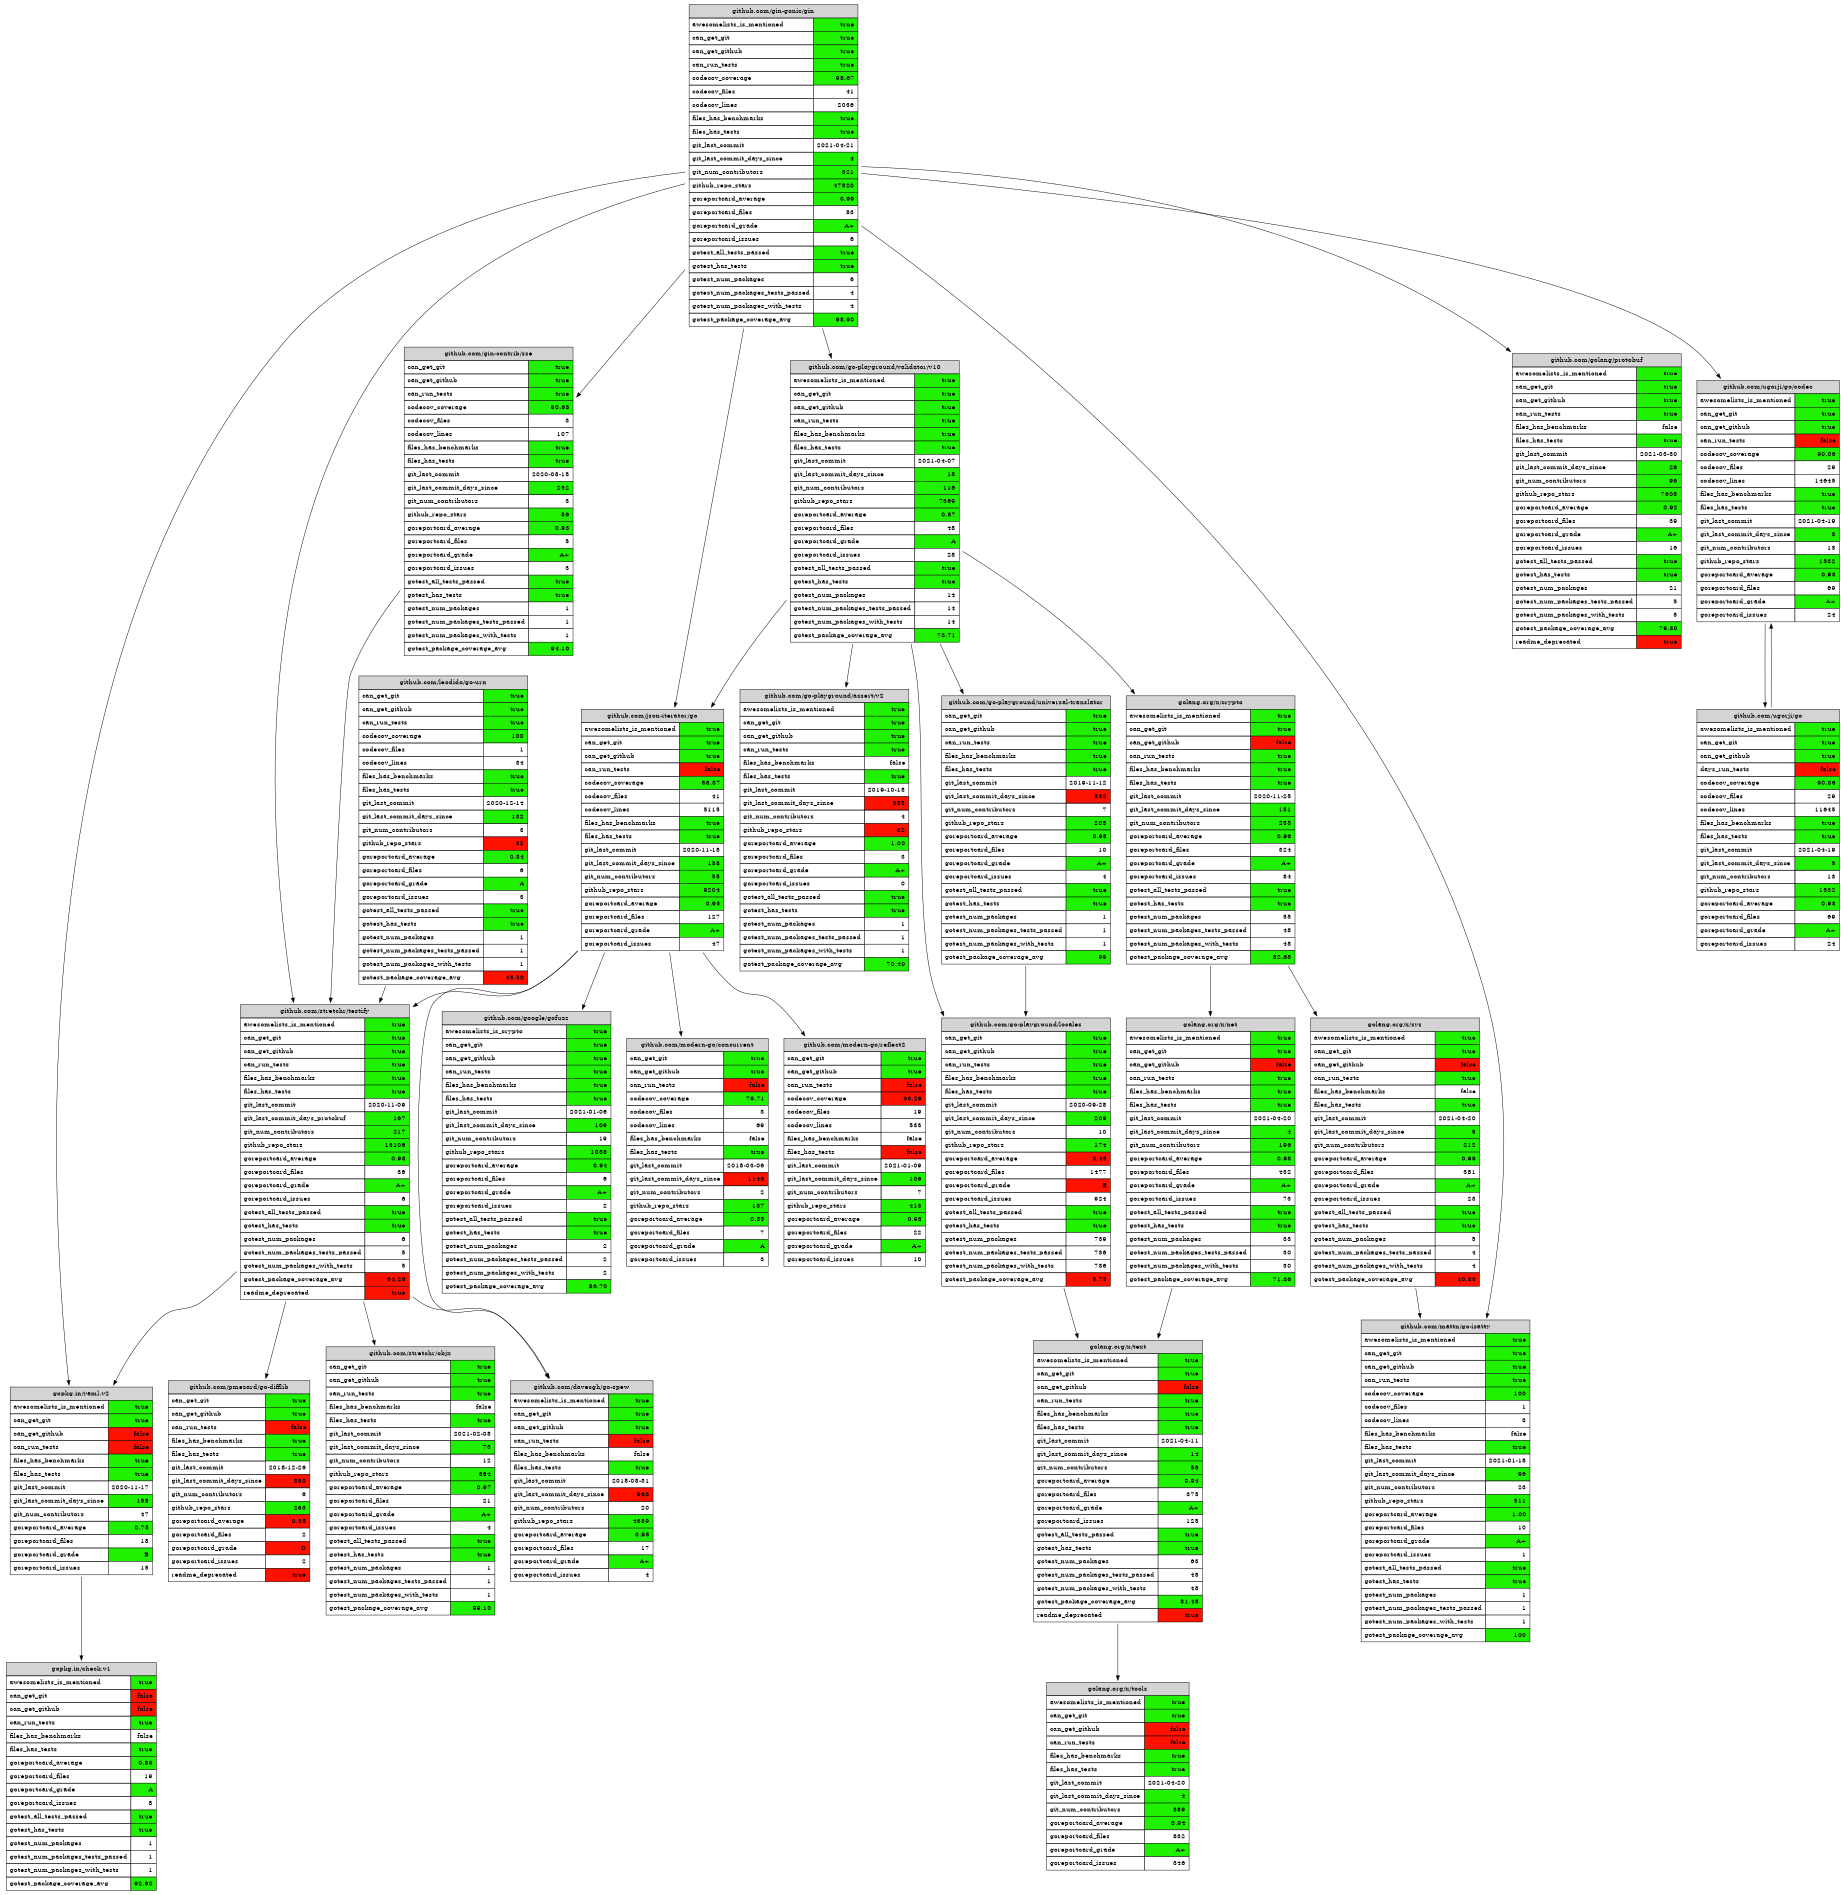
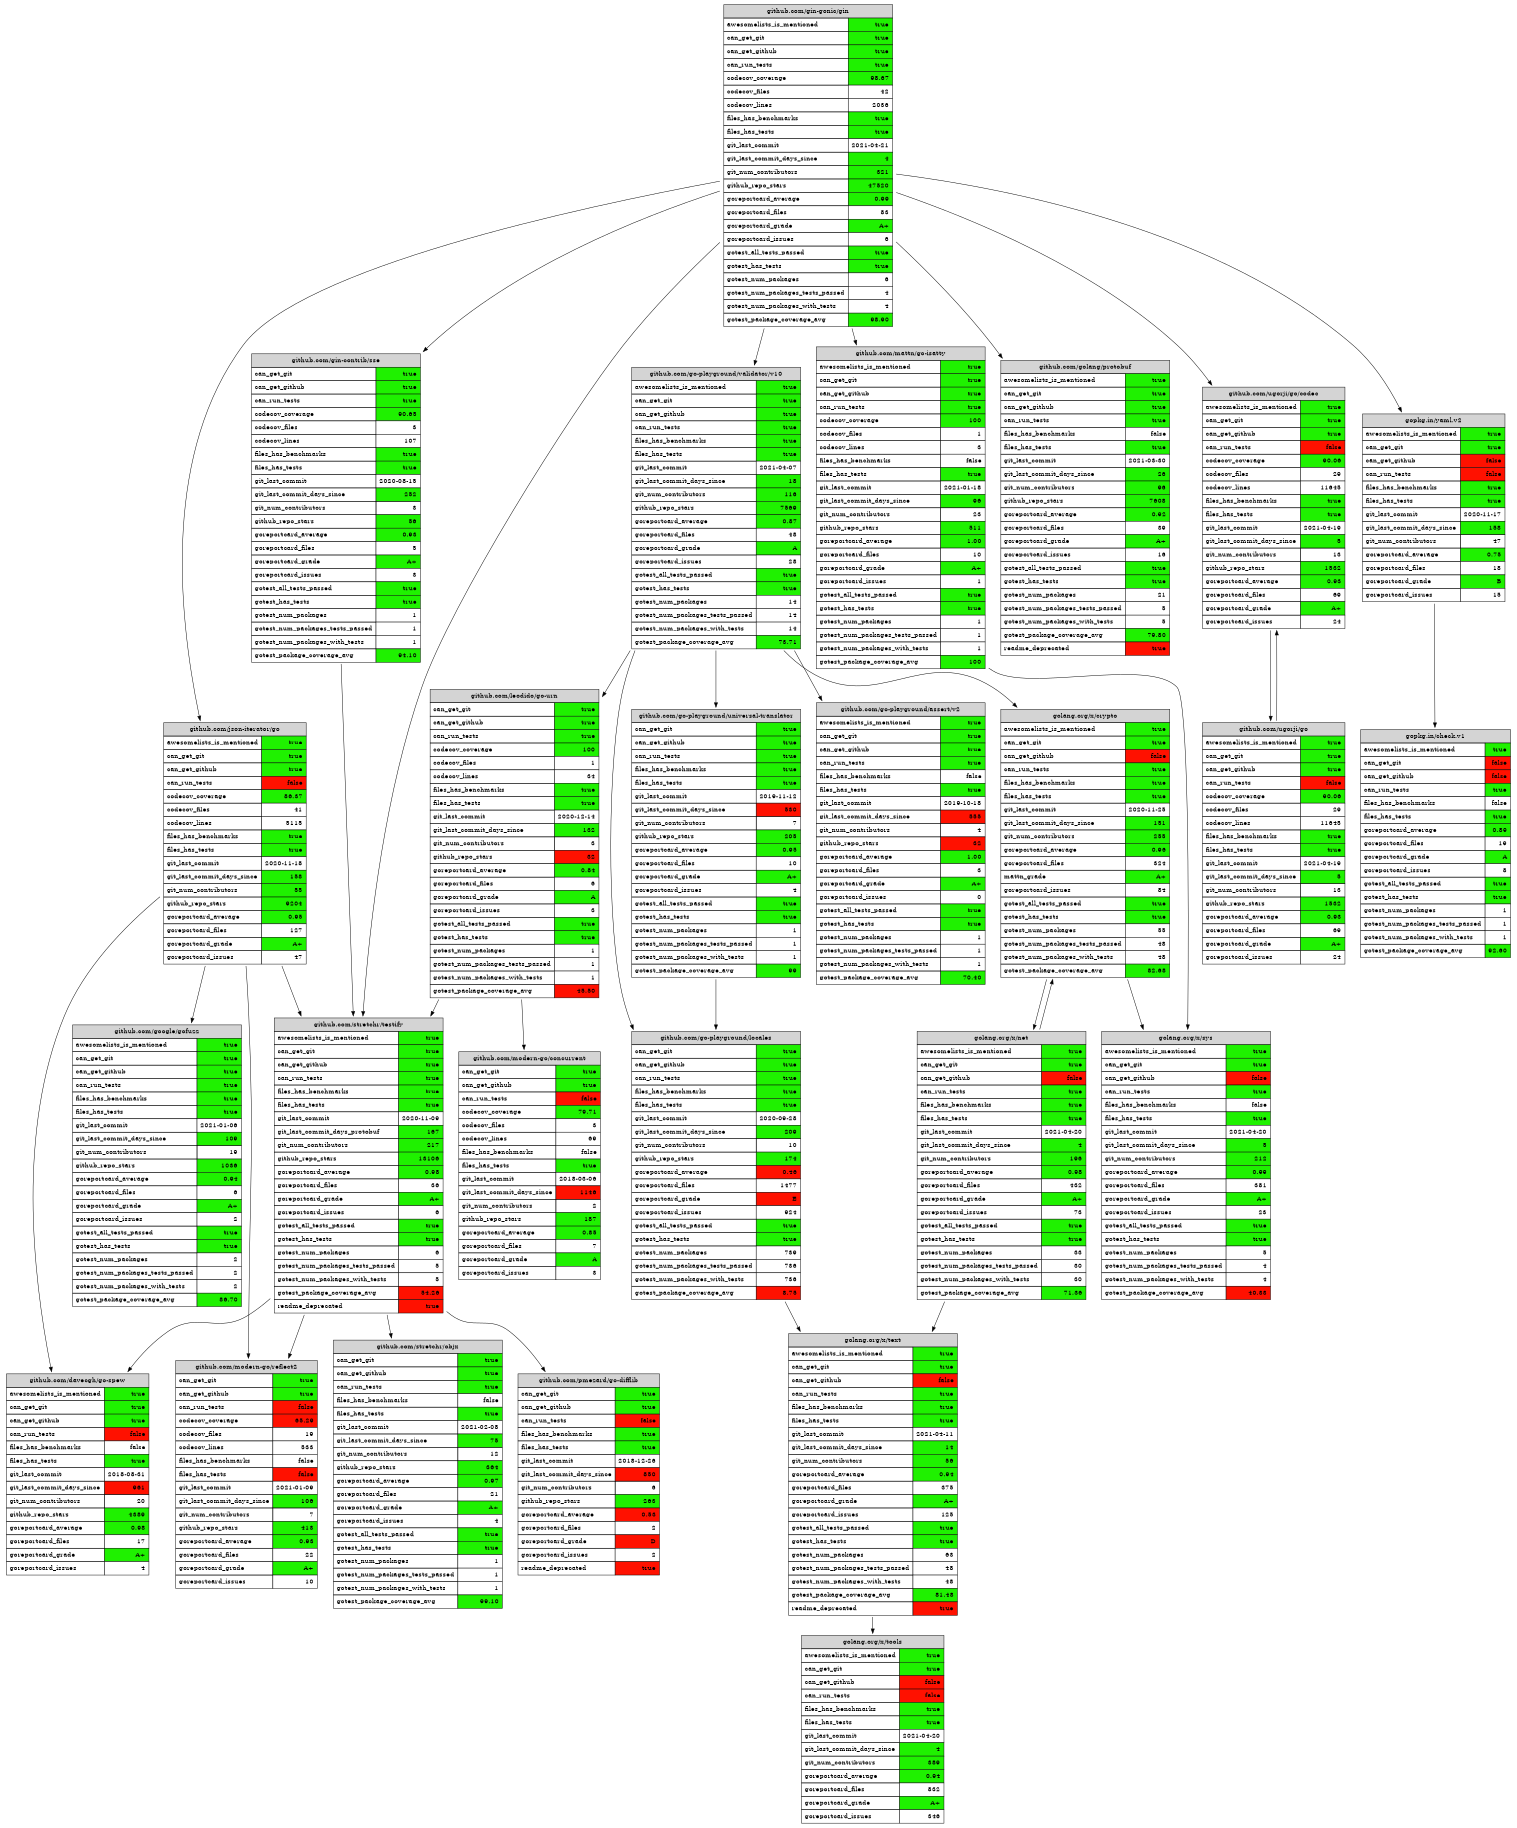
node "github.com/gin-gonic/gin": text "41" -> "42"
node "github.com/ugorji/go/codec": text "14645" -> "11645"
edge "github.com/go-playground/validator/v10" -> "github.com/json-iterator/go": now "github.com/go-playground/validator/v10" -> "github.com/leodido/go-urn"
node "github.com/ugorji/go": text "days_run_tests" -> "can_run_tests"
node "golang.org/x/crypto": text "goreportcard_grade" -> "mattn_grade"
edge "github.com/json-iterator/go" -> "github.com/modern-go/concurrent": now "github.com/leodido/go-urn" -> "github.com/modern-go/concurrent"
edge "golang.org/x/net" -> "golang.org/x/crypto": added
node "github.com/google/gofuzz": text "awesomelists_is_crypto" -> "awesomelists_is_mentioned"
edge "golang.org/x/sys" -> "github.com/mattn/go-isatty": reversed
edge "github.com/stretchr/testify" -> "gopkg.in/yaml.v2": now "github.com/stretchr/testify" -> "github.com/modern-go/reflect2"
node "github.com/davecgh/go-spew": text "968" -> "961"
